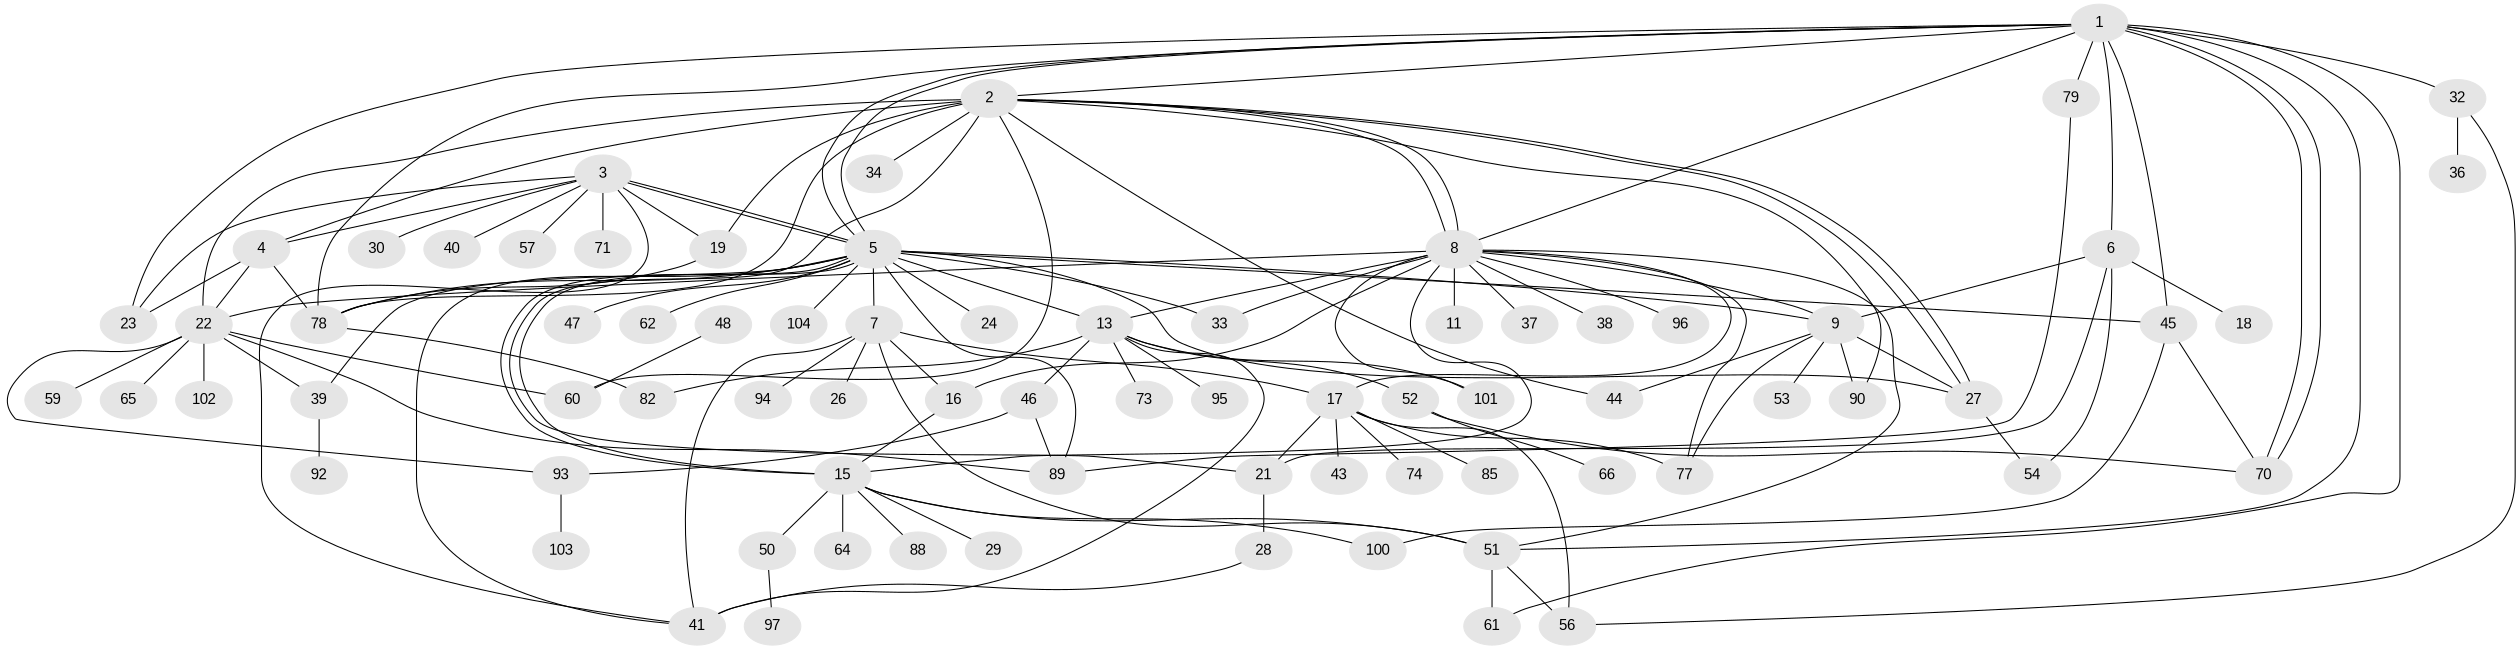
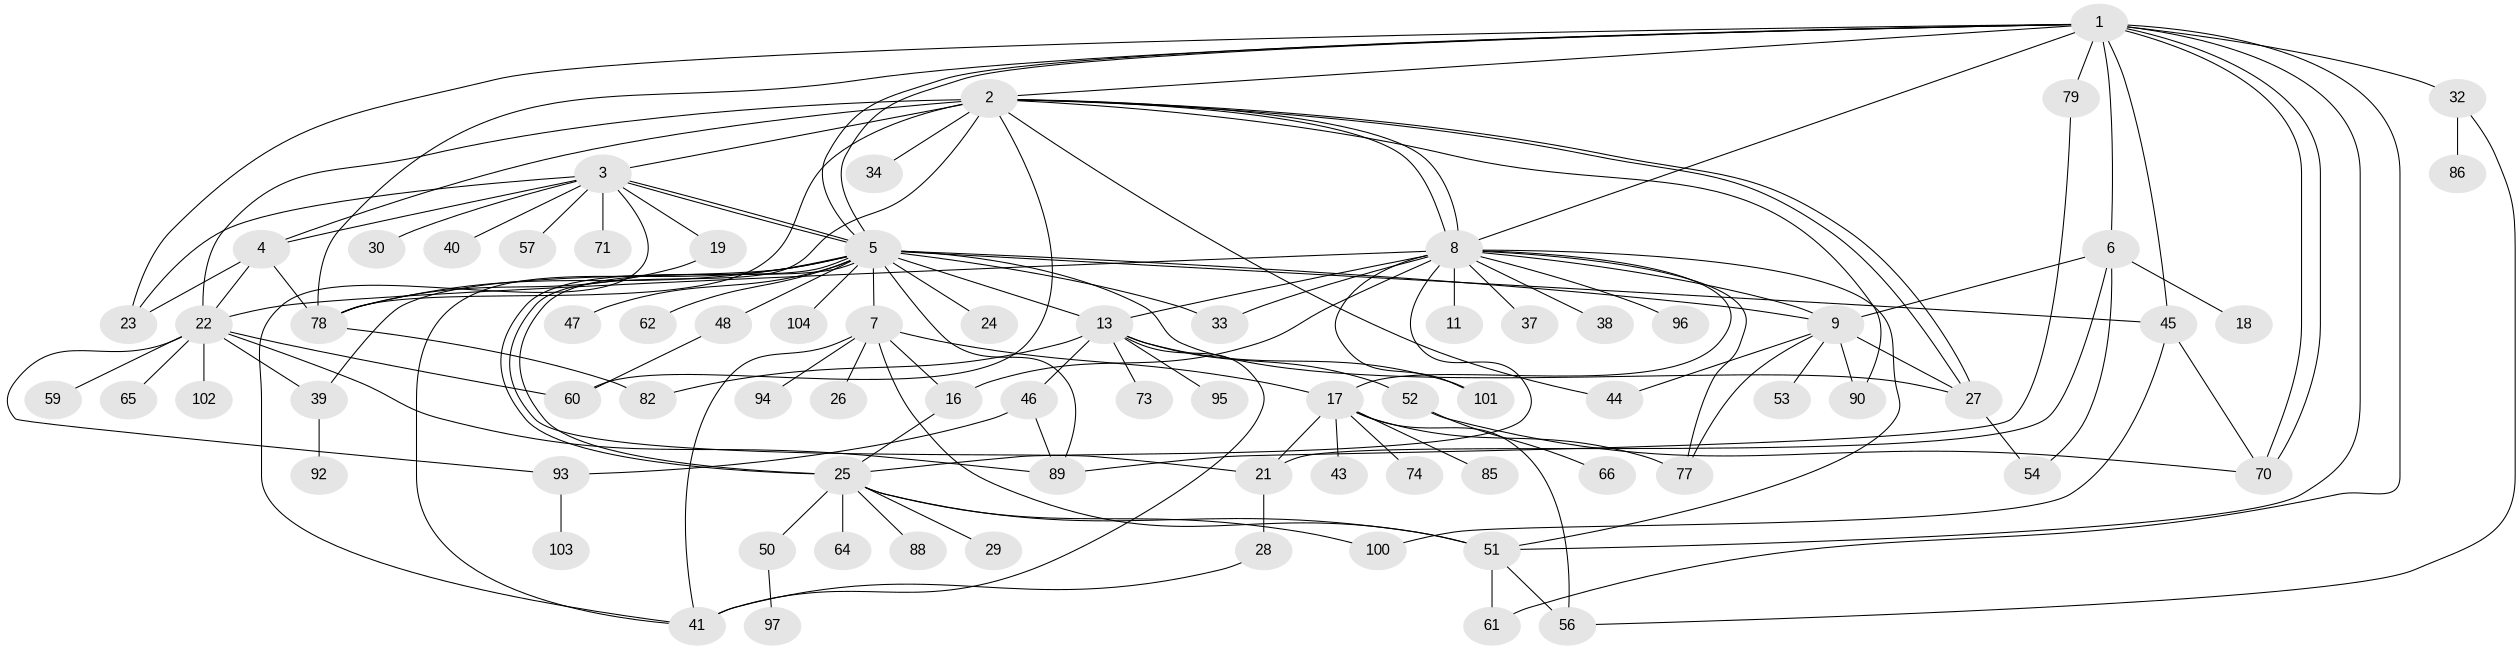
edge "2" -- "19": now "2" -- "3"
node "36": label "36" -> "86"
edge "5" -- "48": added
node "15": label "15" -> "25"
